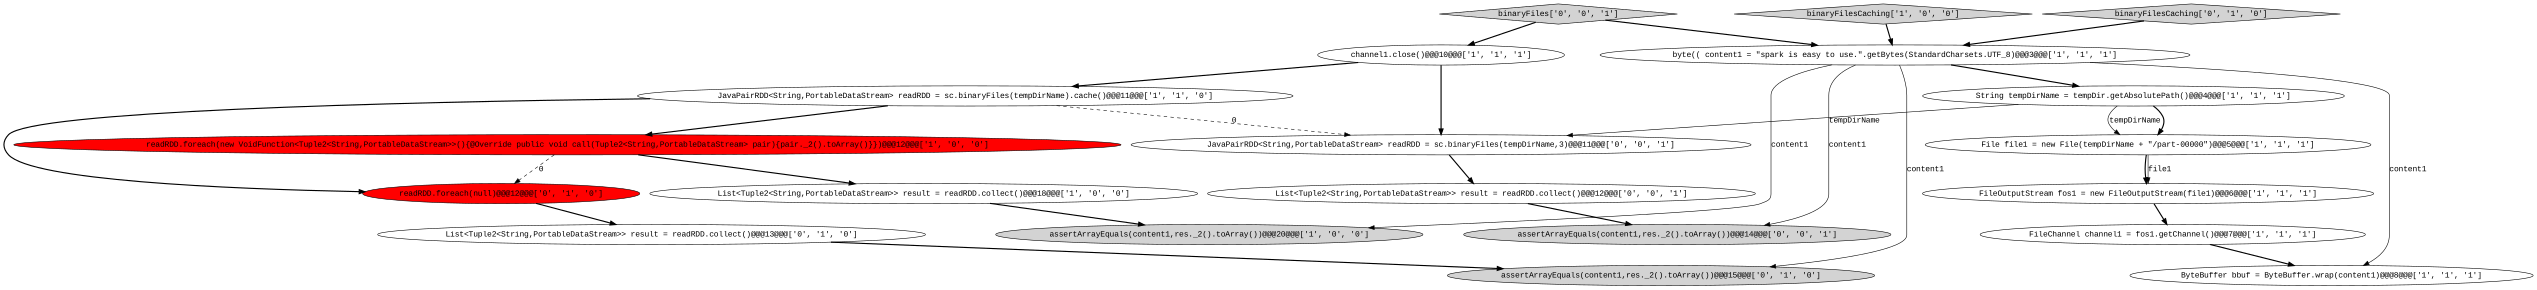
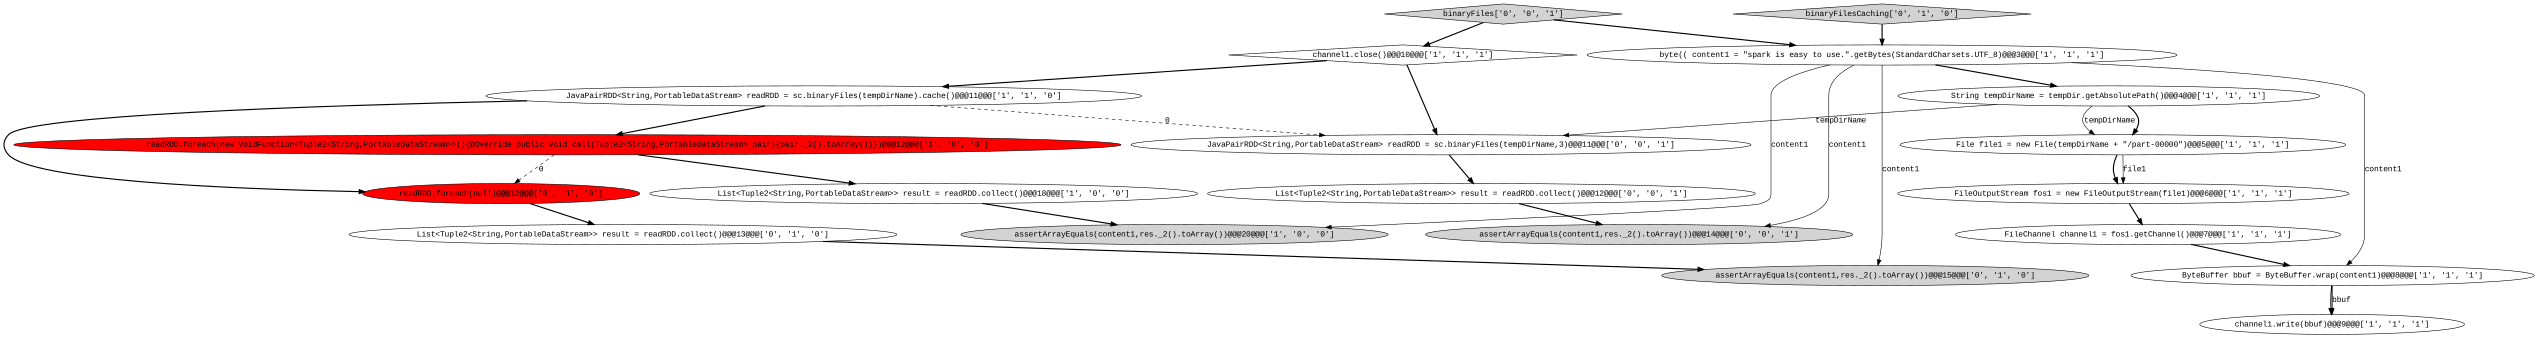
node "binaryFilesCaching['1', '0', '0']": removed
node "channel1.close()@@@10@@@['1', '1', '1']": shape ellipse -> diamond
node "channel1.write(bbuf)@@@9@@@['1', '1', '1']": added
